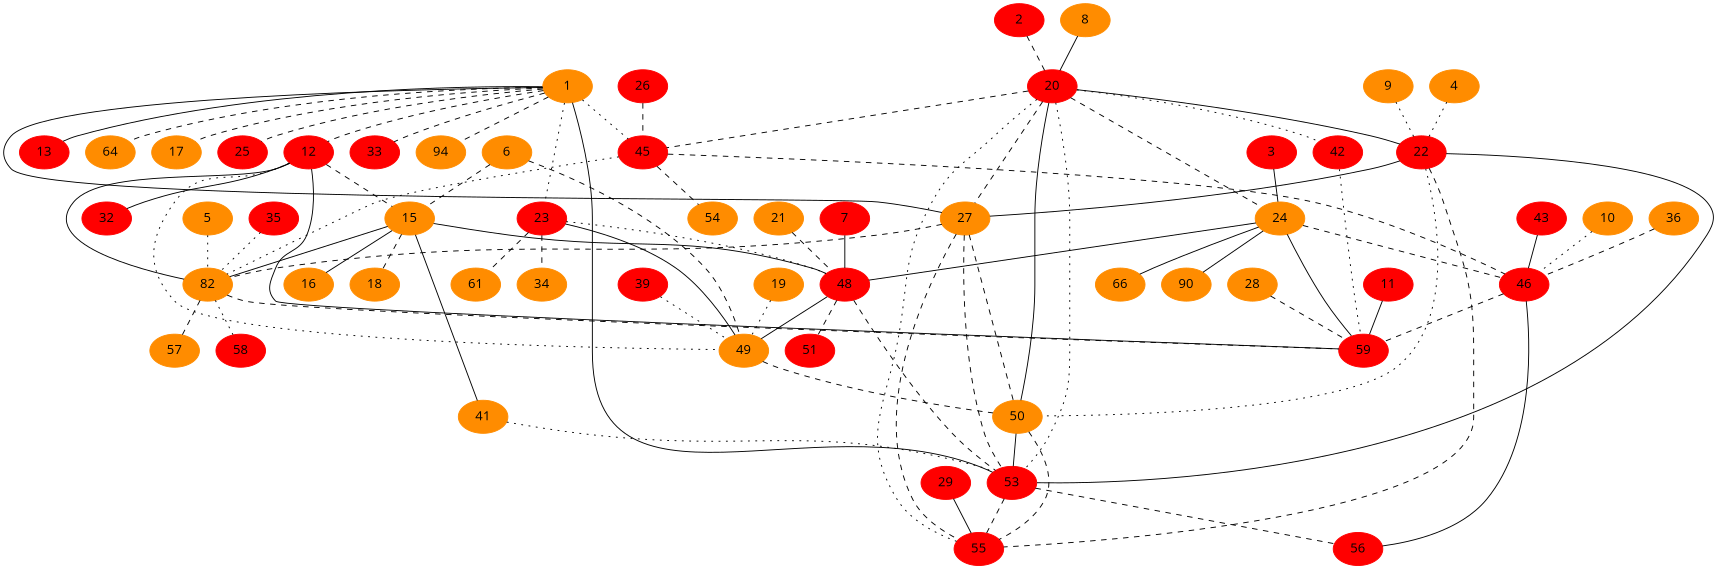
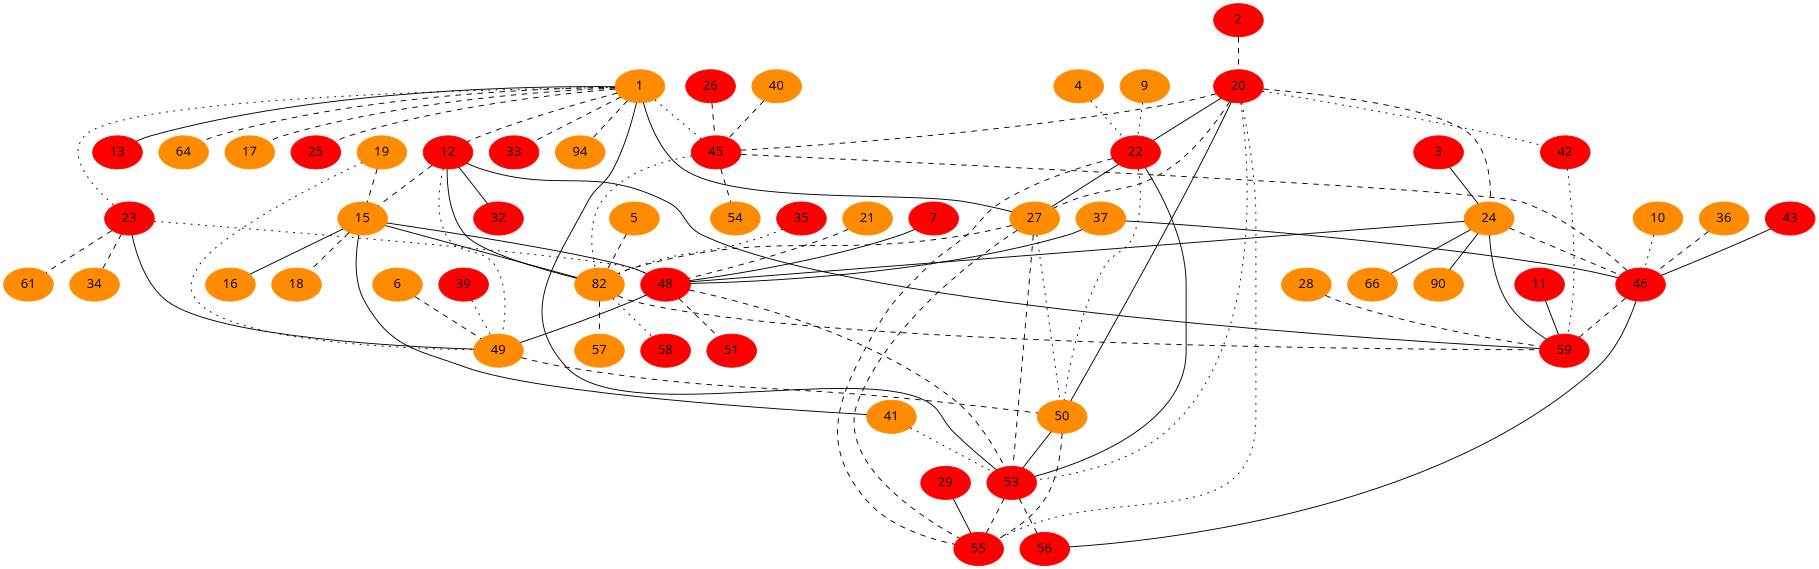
node "8": removed
node "40": added
edge "6" -- "15": now "19" -- "15"
node "37": added
edge "5" -- "82": style dotted -> dashed
edge "27" -- "50": style dashed -> dotted
